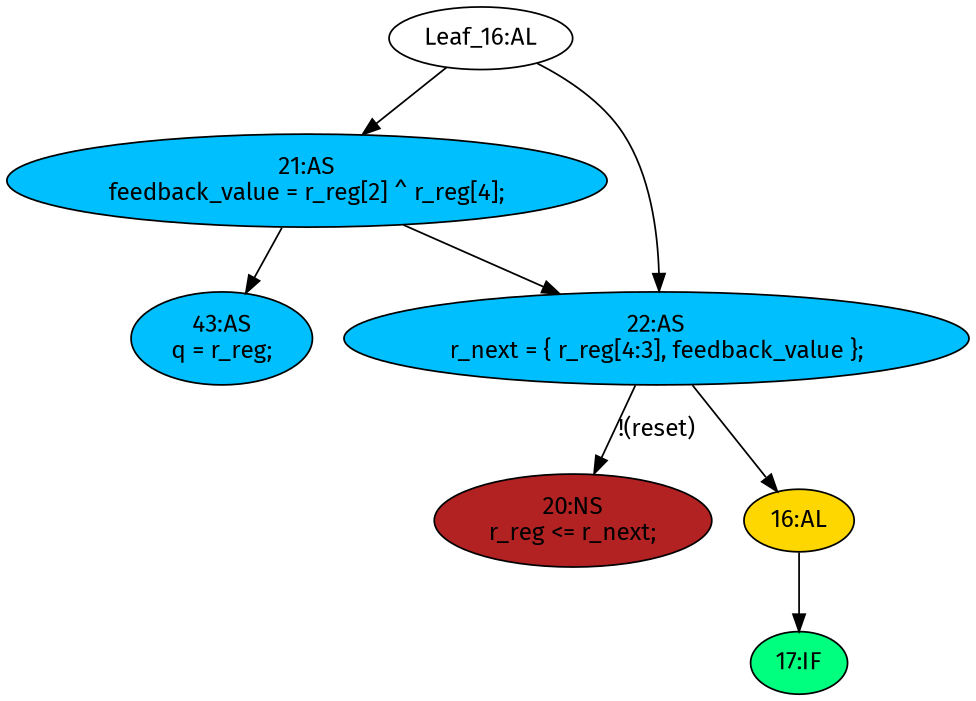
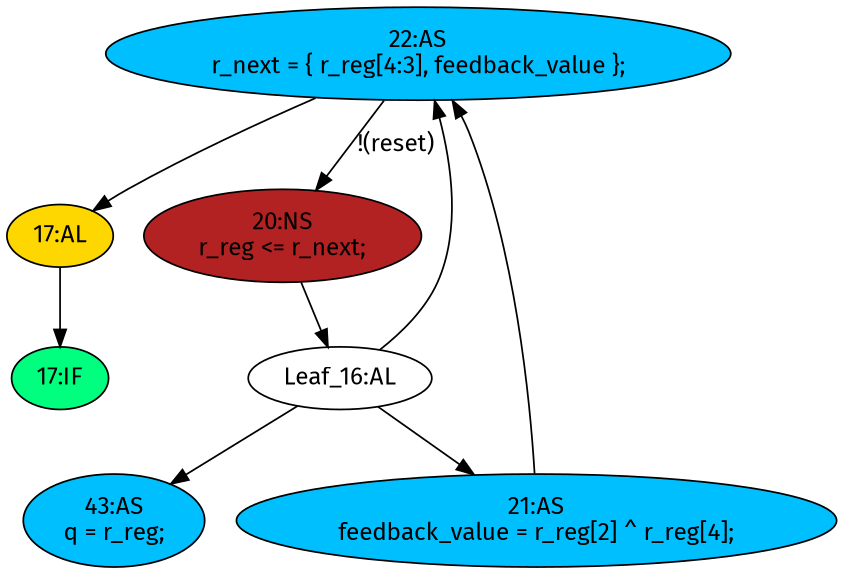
edge "21:AS feedback_value = r_reg[2] ^ r_reg[4];" -> "43:AS q = r_reg;": now "Leaf_16:AL" -> "43:AS q = r_reg;"
edge "20:NS r_reg <= r_next;" -> "Leaf_16:AL": added
node "16:AL": label "16:AL" -> "17:AL"
